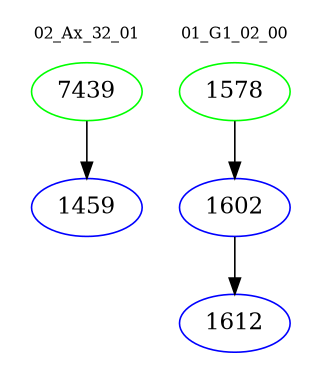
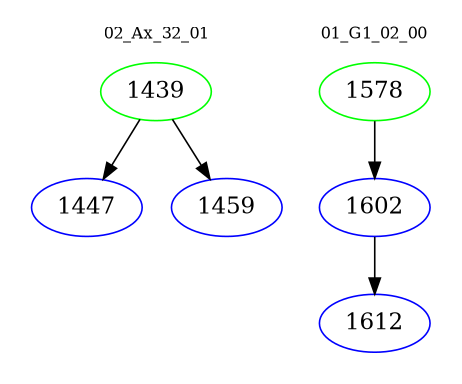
node "7439": label "7439" -> "1439"
node "1447": added
